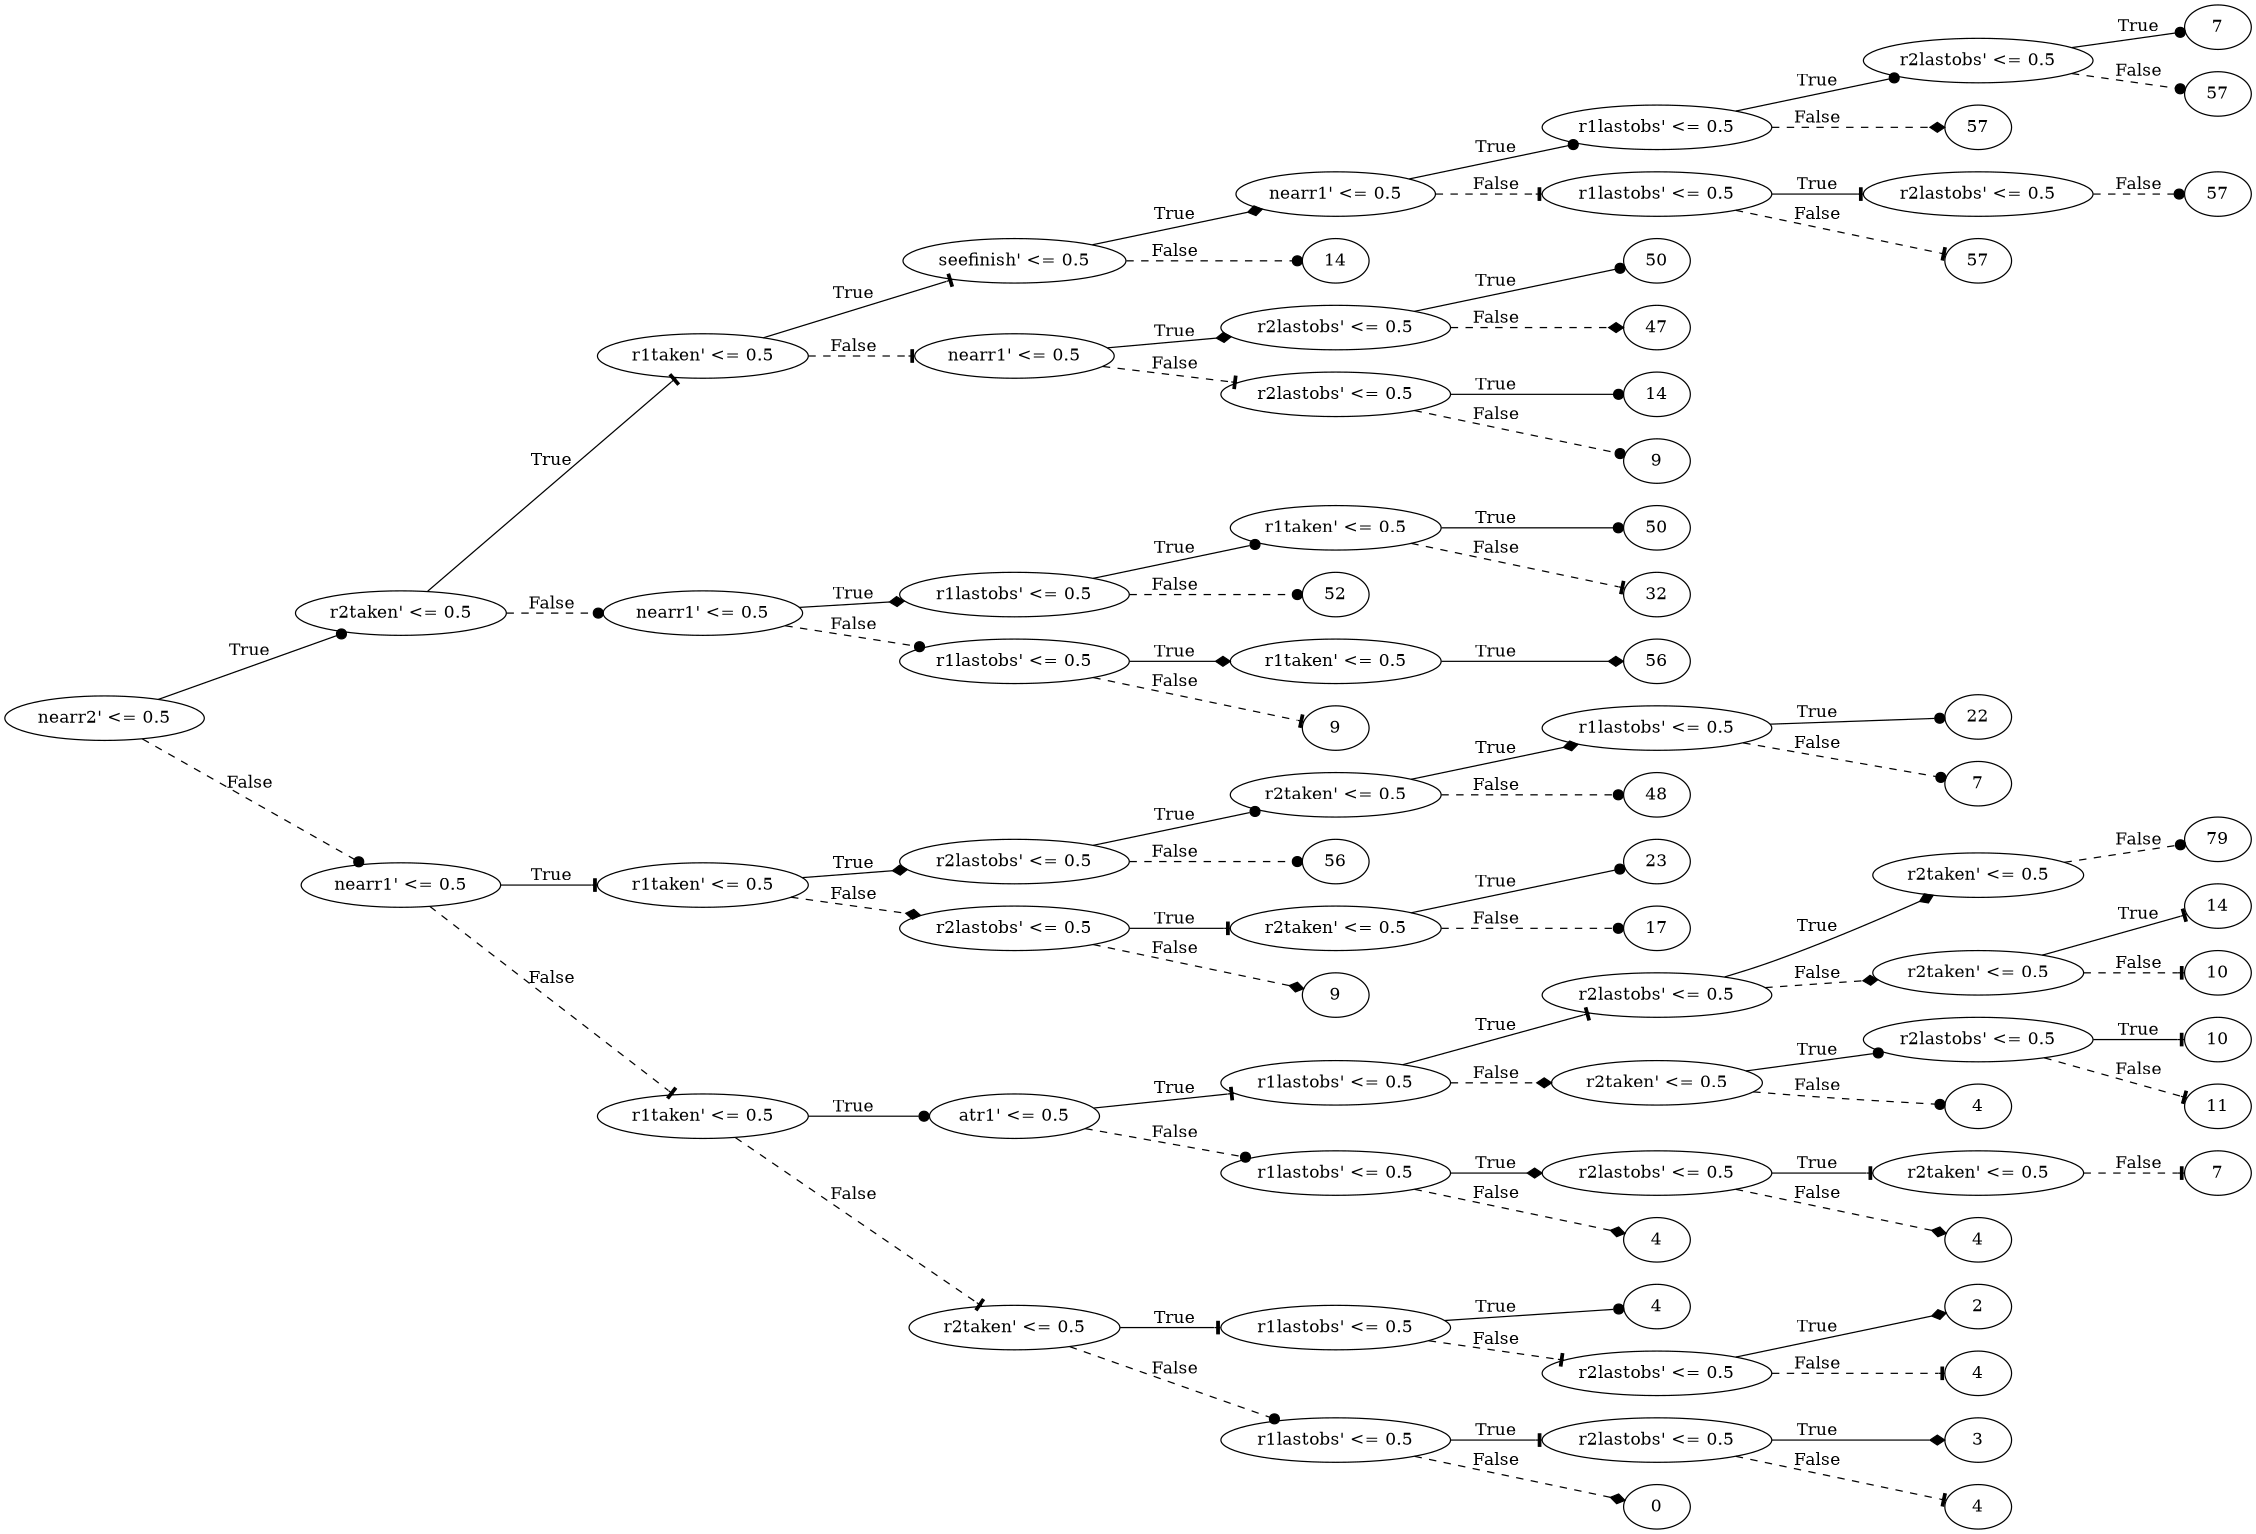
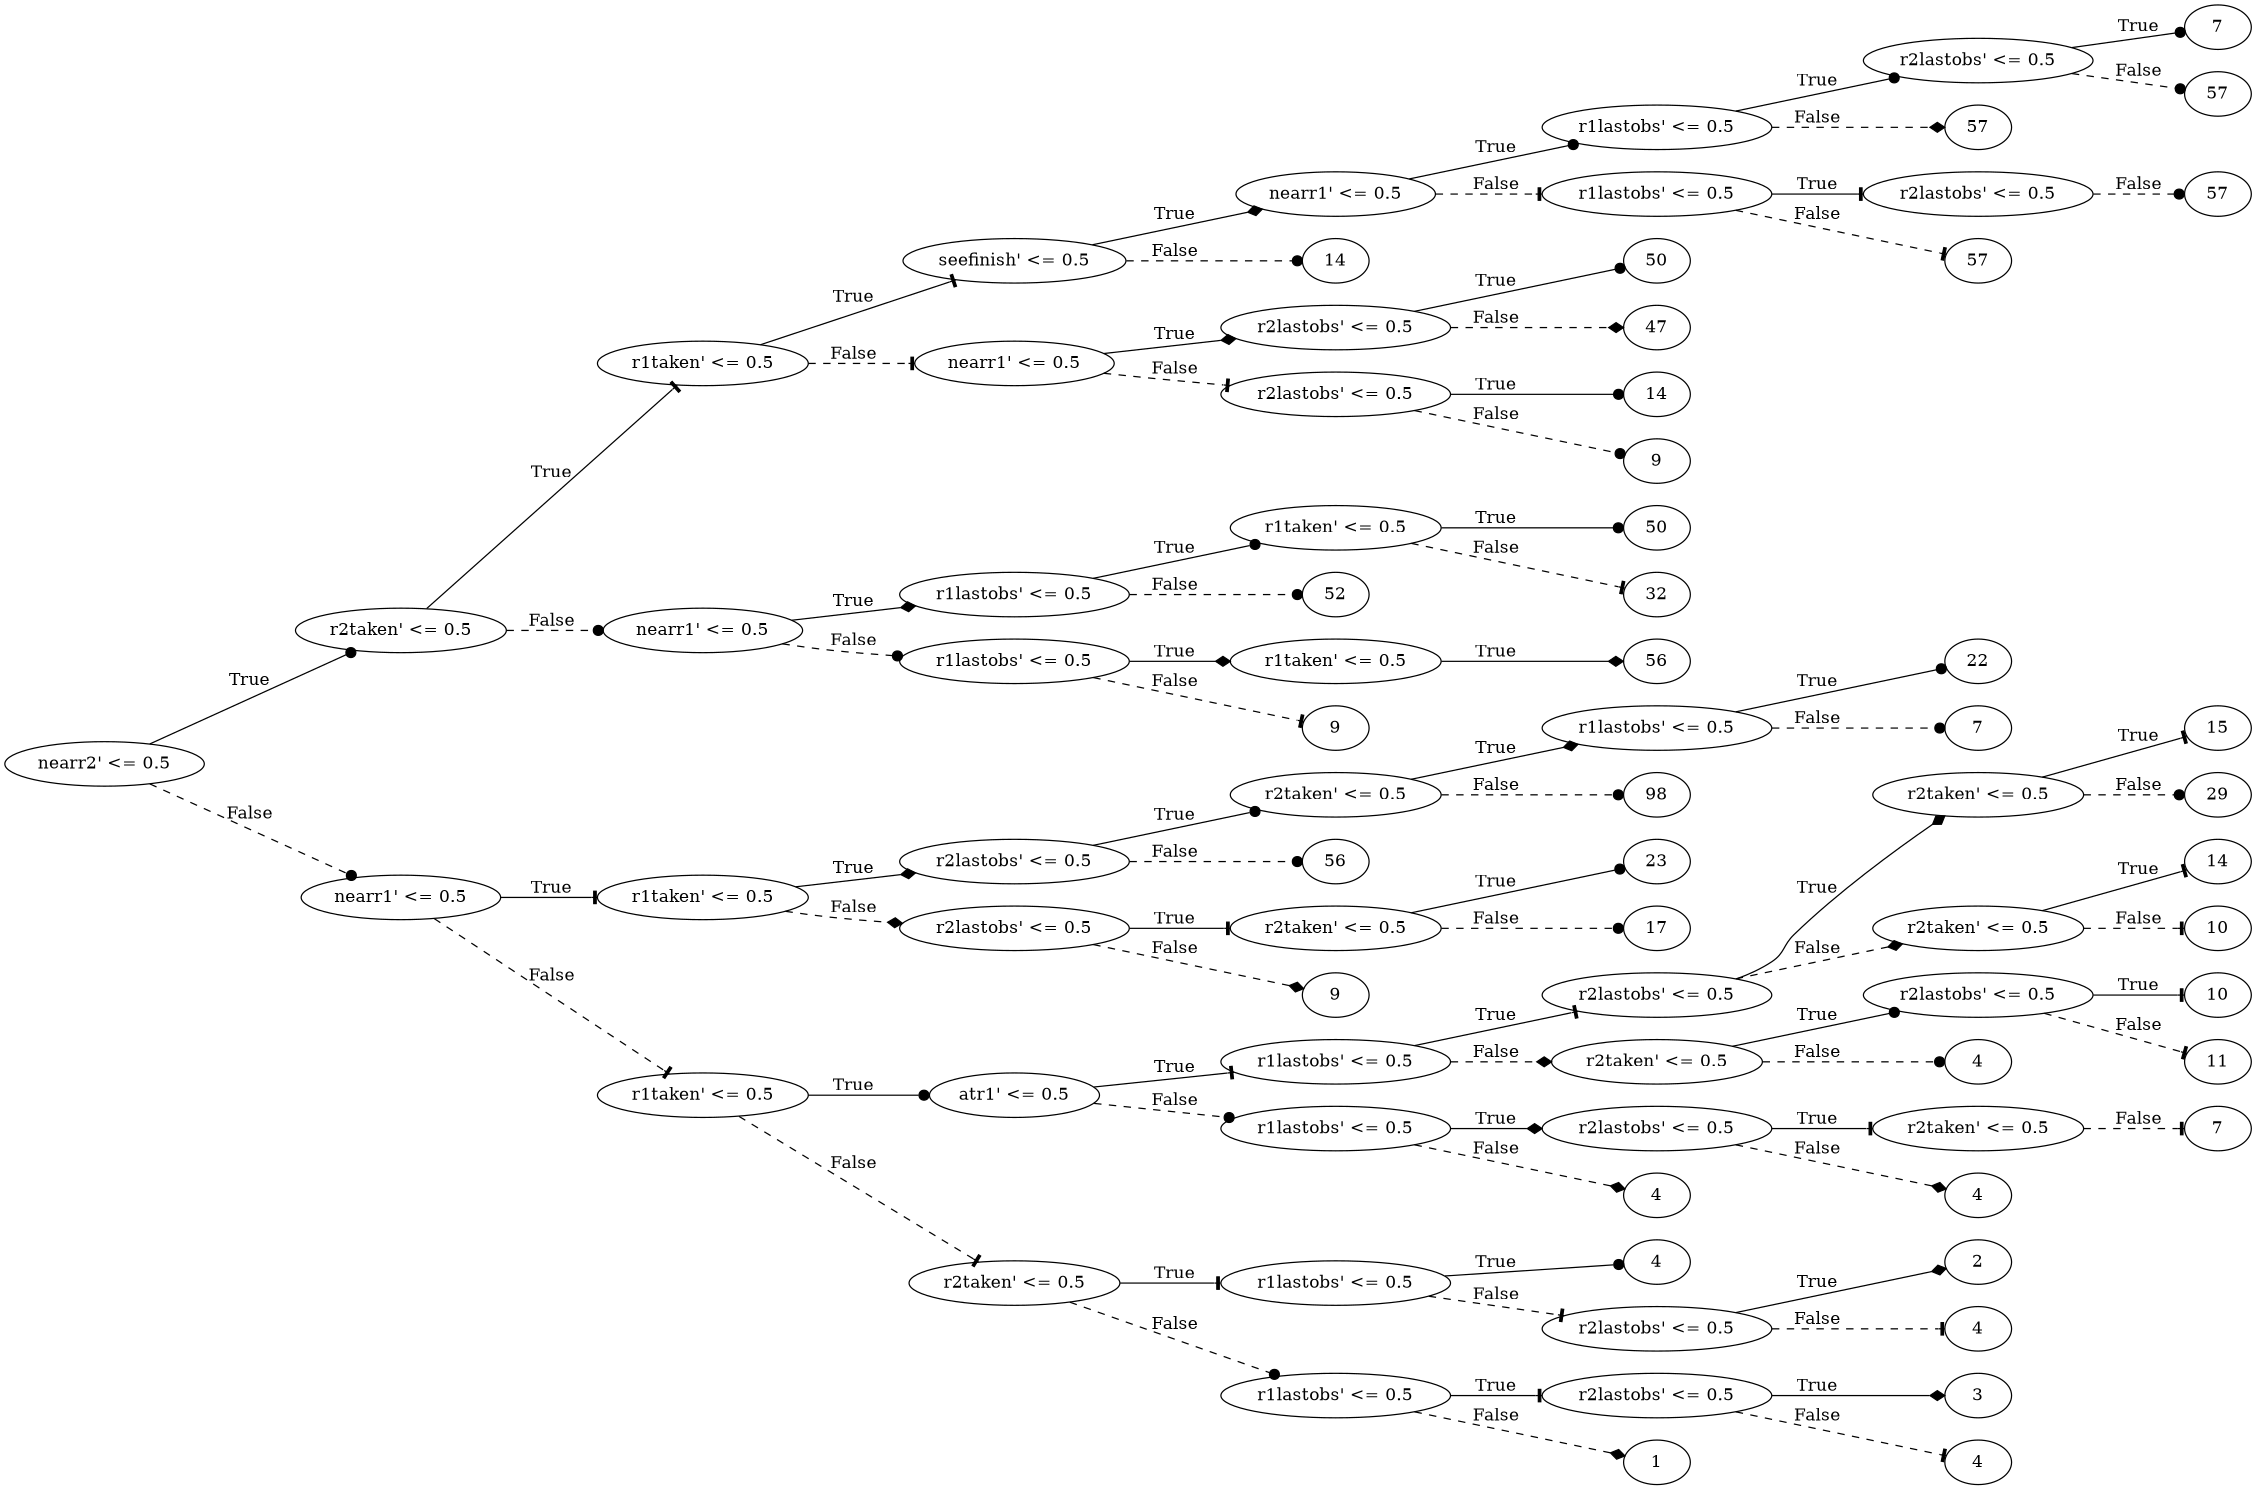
node "15": added
node "48": label "48" -> "98"
node "79": label "79" -> "29"
node "0": label "0" -> "1"
